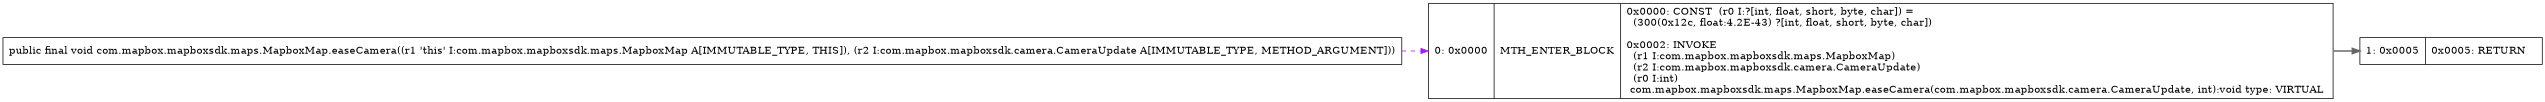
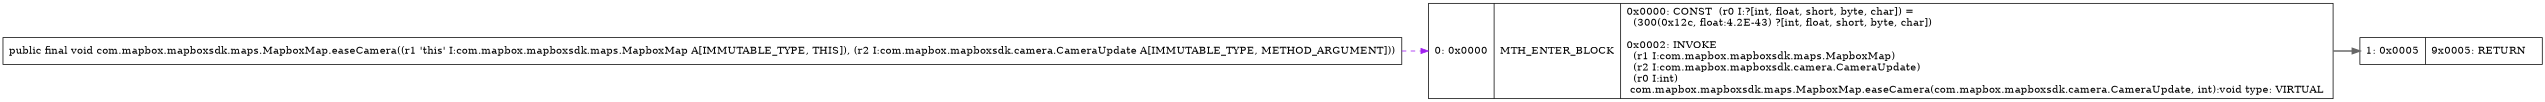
node "1: 0x0005": text "0x0005: RETURN" -> "9x0005: RETURN"
